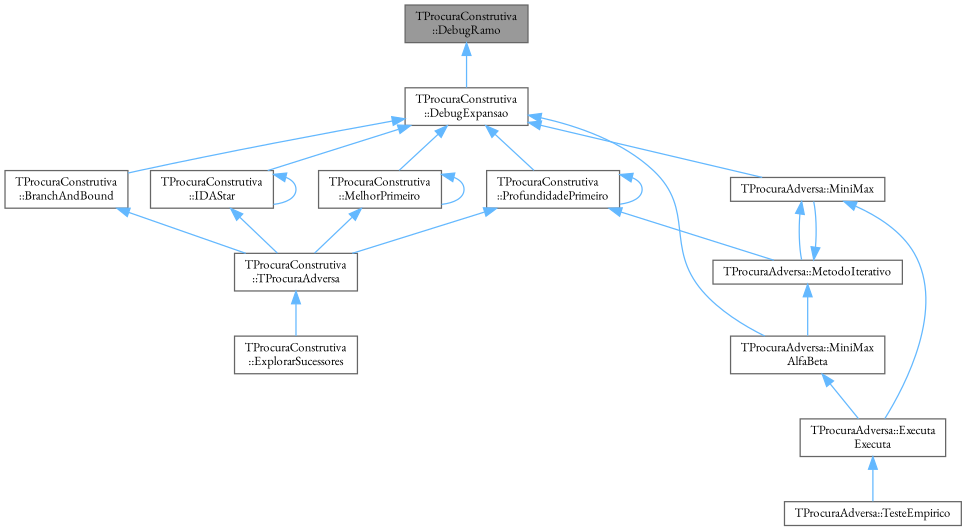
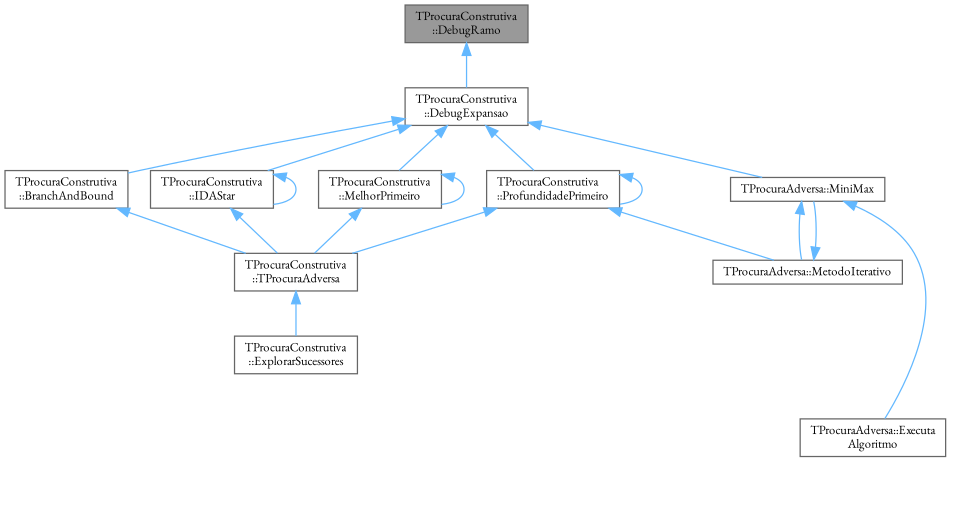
node "TProcuraAdversa::MiniMax AlfaBeta": removed
node "TProcuraAdversa::Executa Executa": label "TProcuraAdversa::Executa Executa" -> "TProcuraAdversa::Executa Algoritmo"
node "TProcuraAdversa::TesteEmpirico": removed
